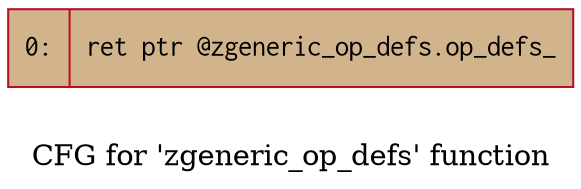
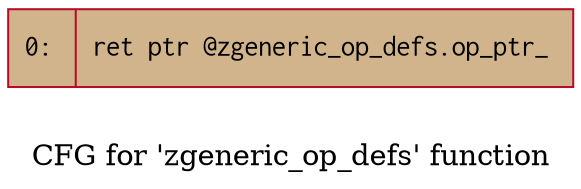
node "0:": text "ret ptr @zgeneric_op_defs.op_defs_" -> "ret ptr @zgeneric_op_defs.op_ptr_"
